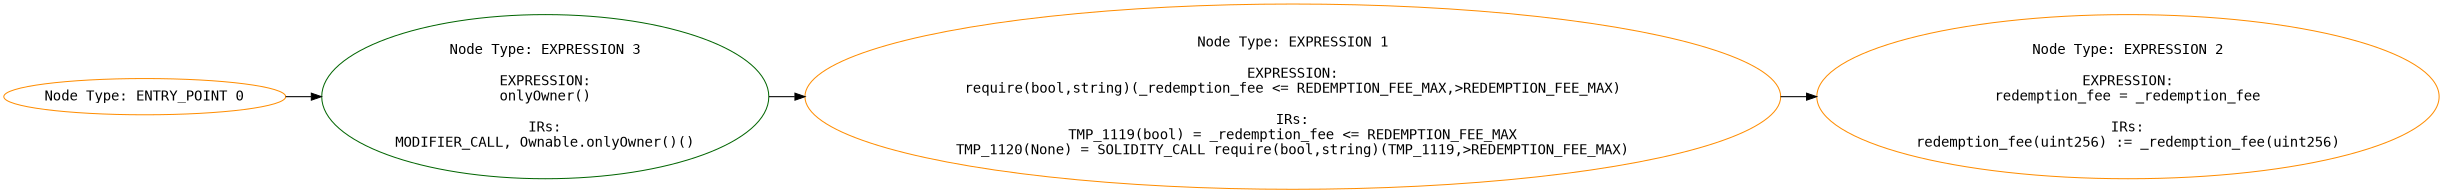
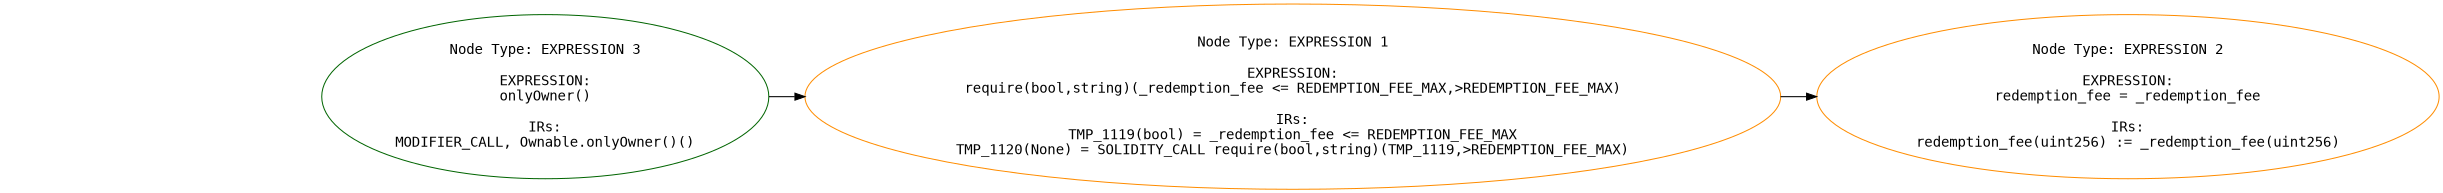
node "Node Type: ENTRY_POINT 0": removed
